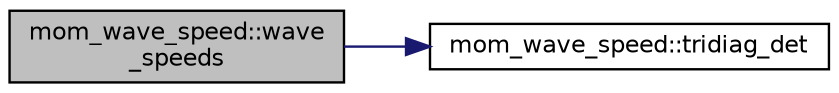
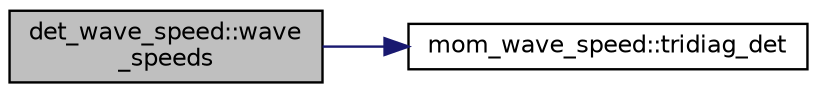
node "mom_wave_speed::wave _speeds": label "mom_wave_speed::wave _speeds" -> "det_wave_speed::wave _speeds"
